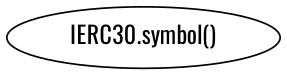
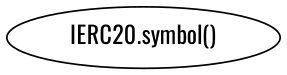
node "IERC30.symbol()": label "IERC30.symbol()" -> "IERC20.symbol()"
